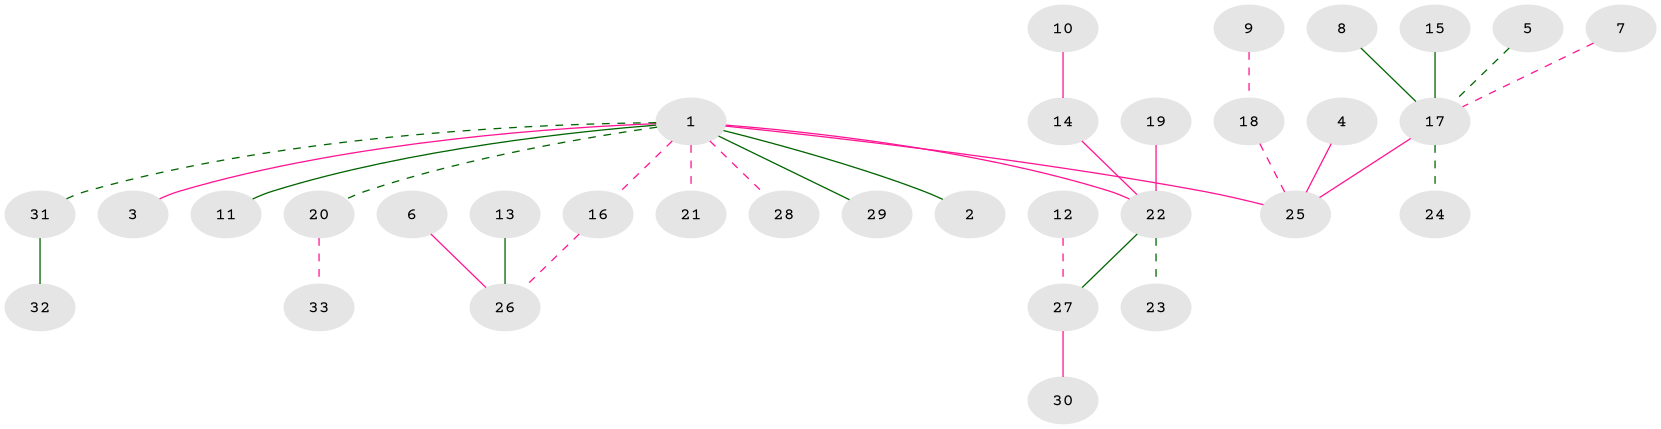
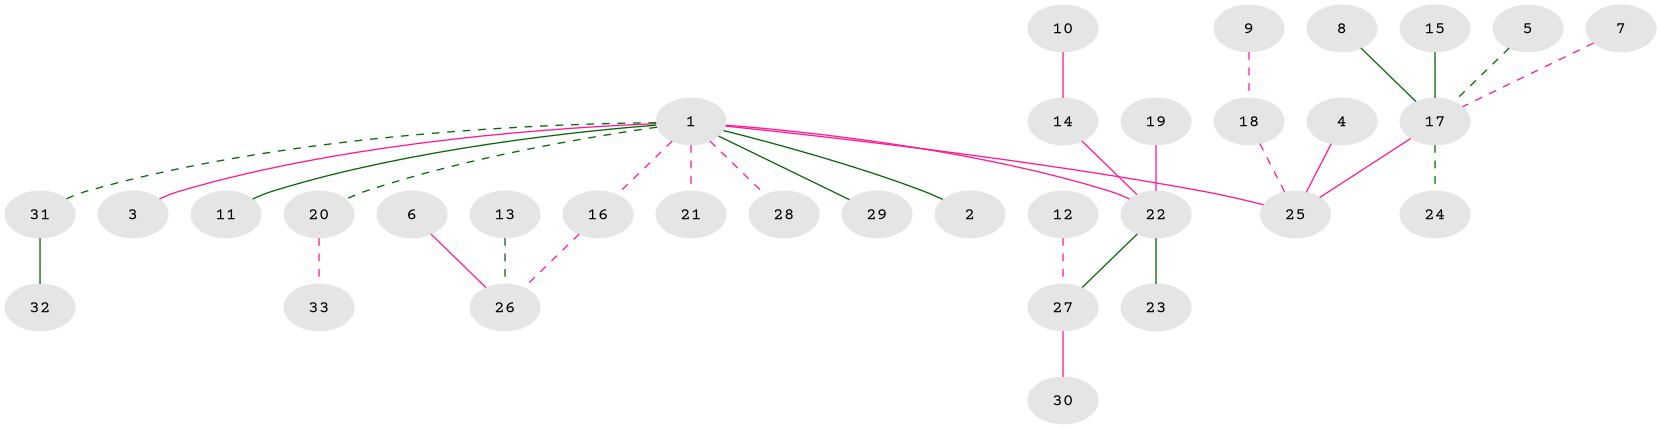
edge "13" -- "26": style solid -> dashed
edge "22" -- "23": style dashed -> solid
